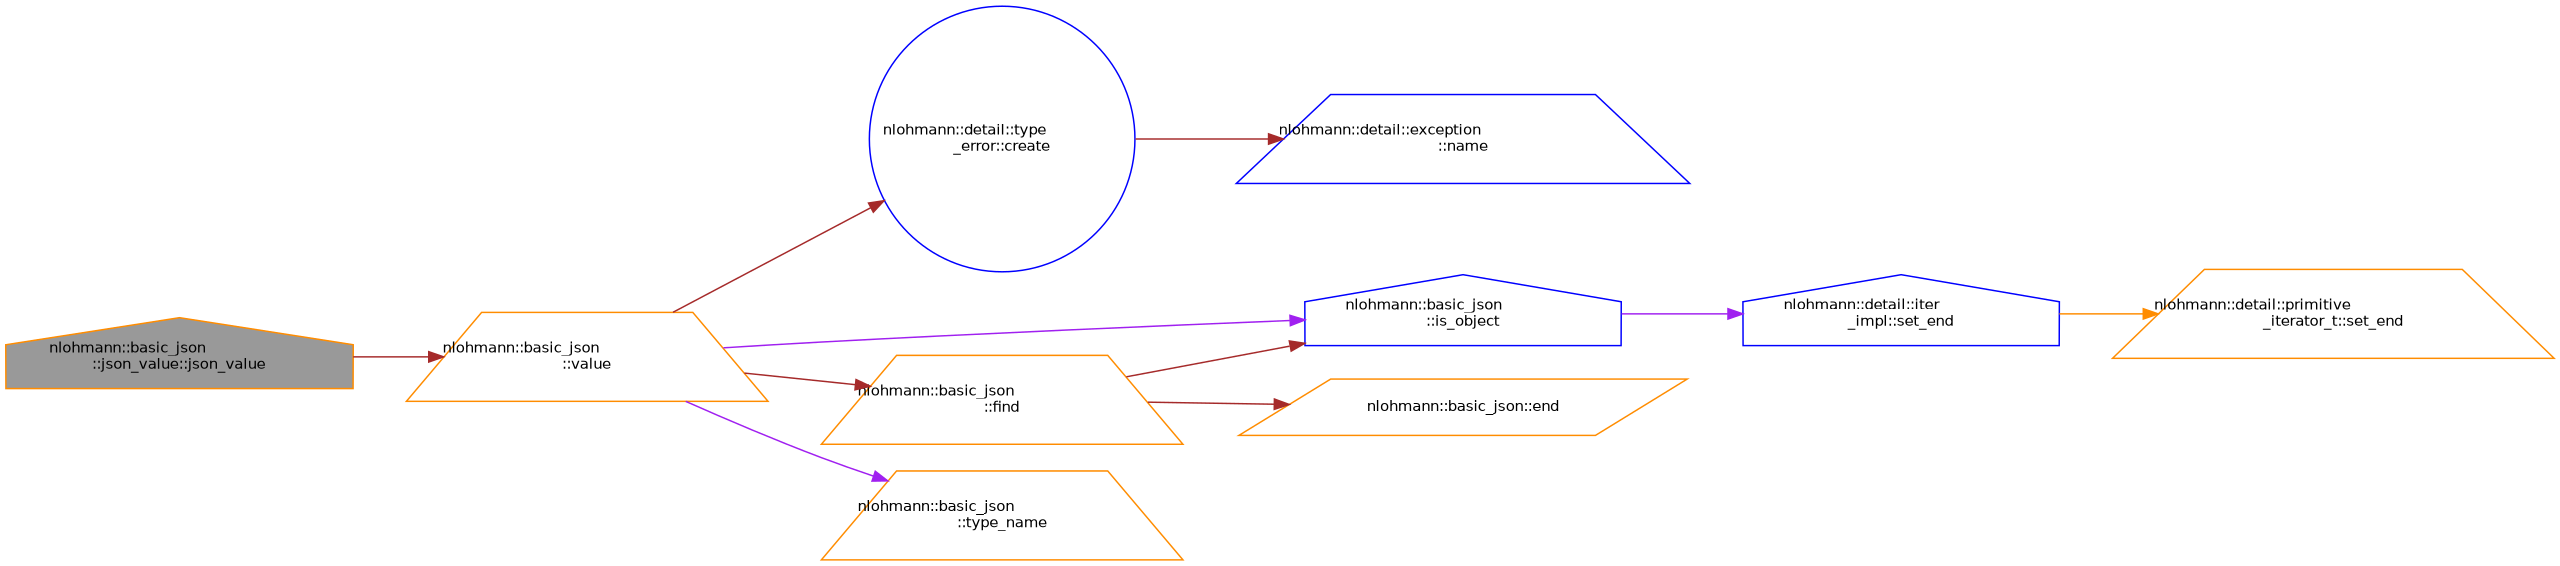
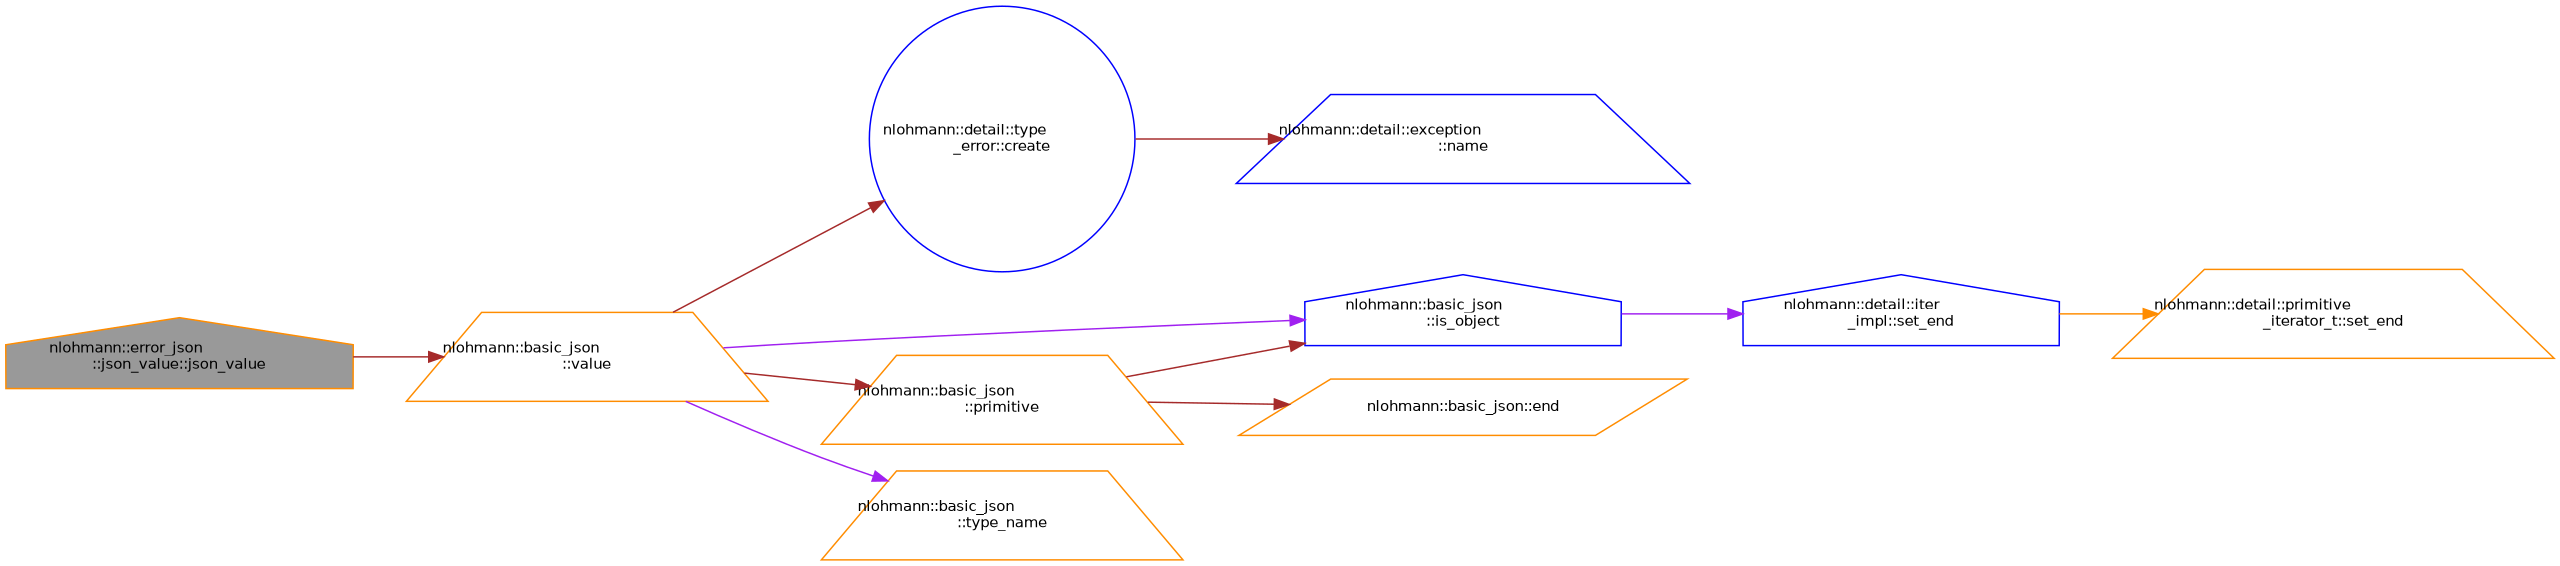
node "nlohmann::basic_json ::json_value::json_value": label "nlohmann::basic_json ::json_value::json_value" -> "nlohmann::error_json ::json_value::json_value"
node "nlohmann::basic_json ::find": label "nlohmann::basic_json ::find" -> "nlohmann::basic_json ::primitive"
